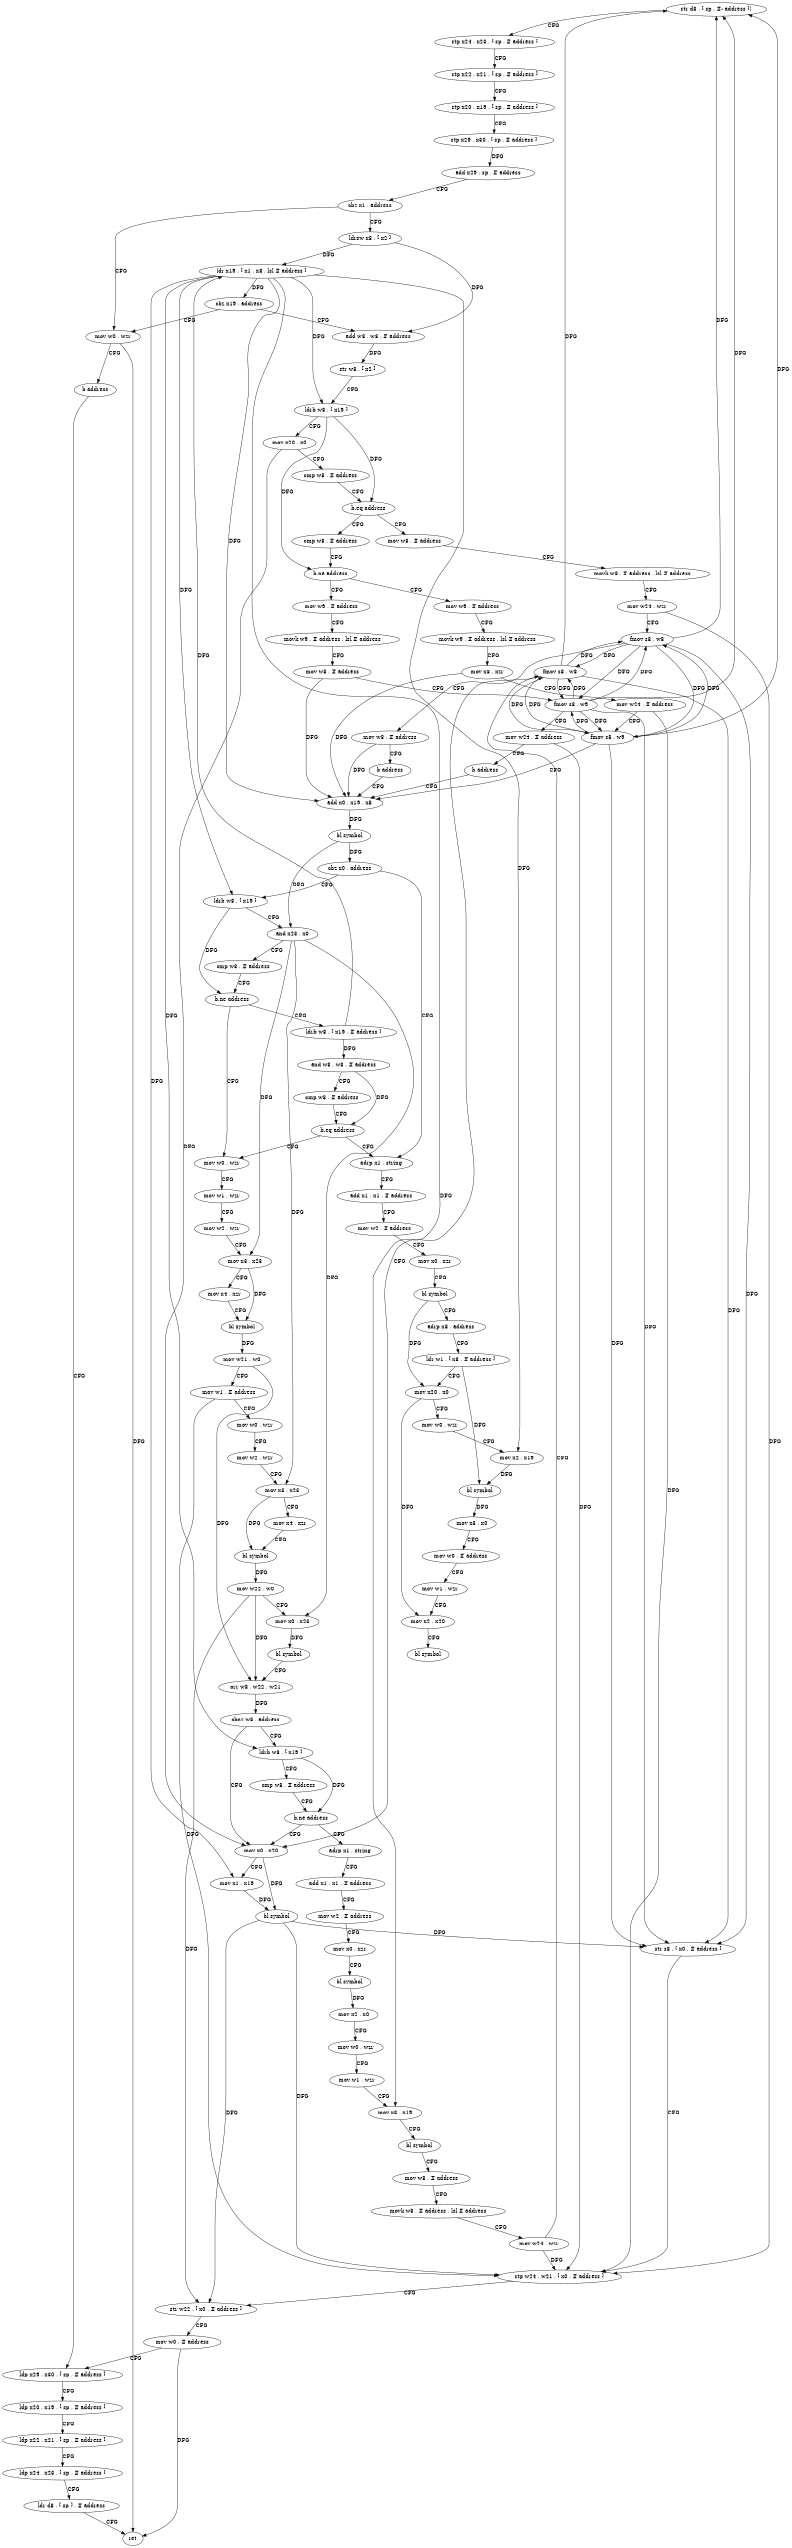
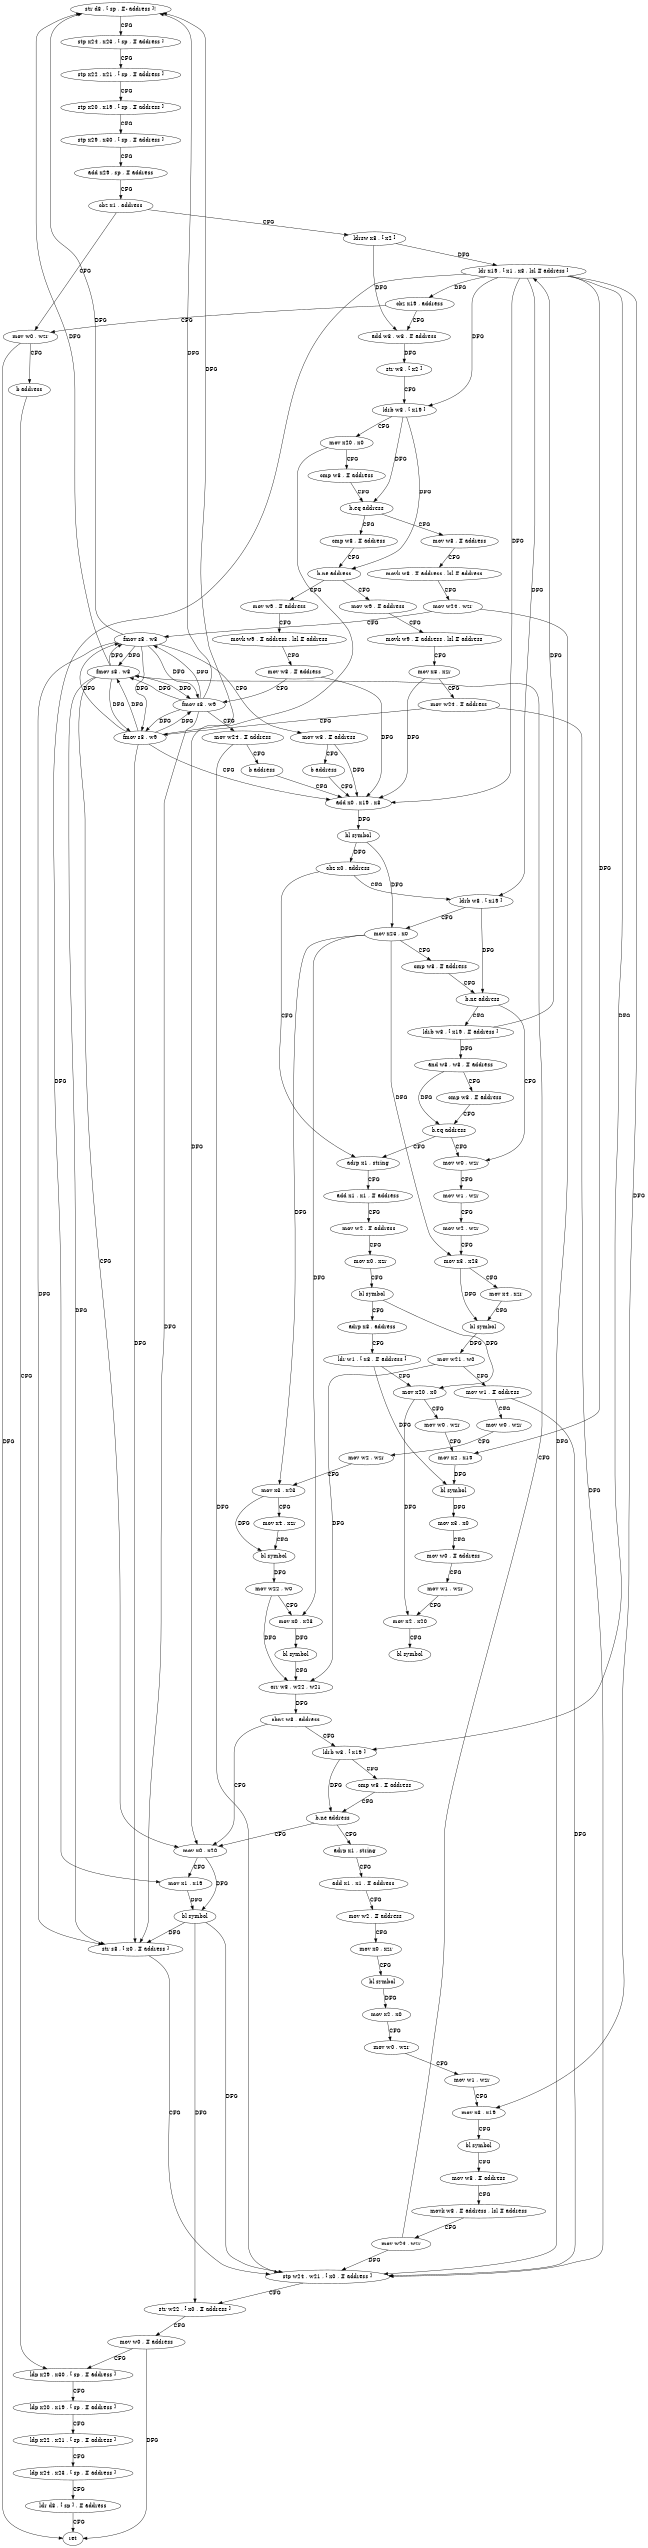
edge "stp x29 , x30 , [ sp , # address ]" -> "add x29 , sp , # address": label "DFG" -> "CFG"
node "and x23 , x0": label "and x23 , x0" -> "mov x23 , x0"
edge "mov w22 , w0" -> "str w22 , [ x0 , # address ]": removed, label "DFG"
